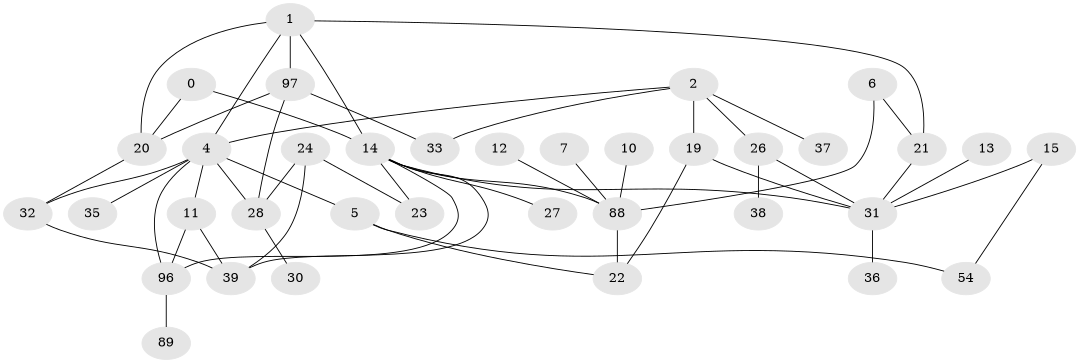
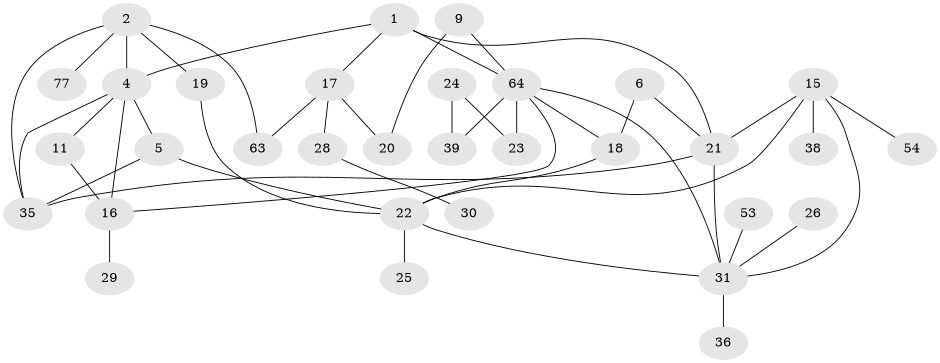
edge "1" -- "20": removed
node "0": label "0" -> "9"
node "97": label "97" -> "17"
edge "2" -- "26": now "2" -- "35"
edge "15" -- "21": added
node "14": label "14" -> "64"
node "33": label "33" -> "63"
node "12": removed
node "7": removed
node "10": removed
node "37": label "37" -> "77"
node "13": label "13" -> "53"
edge "24" -- "28": removed
edge "21" -- "35": added
edge "4" -- "28": removed
edge "19" -- "31": now "22" -- "31"
edge "26" -- "38": now "15" -- "38"
edge "15" -- "22": added
node "32": removed
node "27": removed
node "88": label "88" -> "18"
edge "11" -- "39": removed
edge "5" -- "54": now "5" -- "35"
node "96": label "96" -> "16"
node "25": added
node "89": label "89" -> "29"
